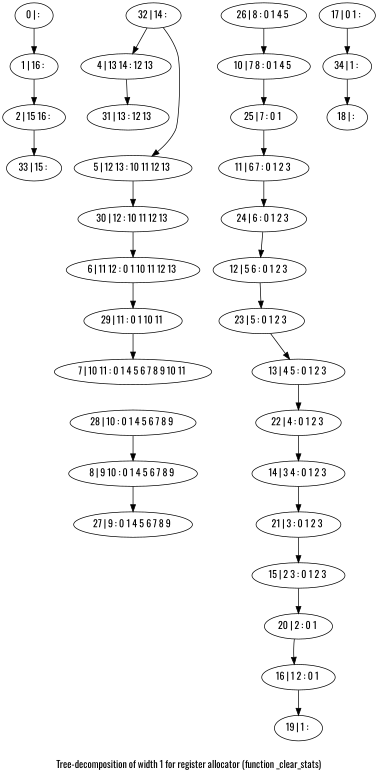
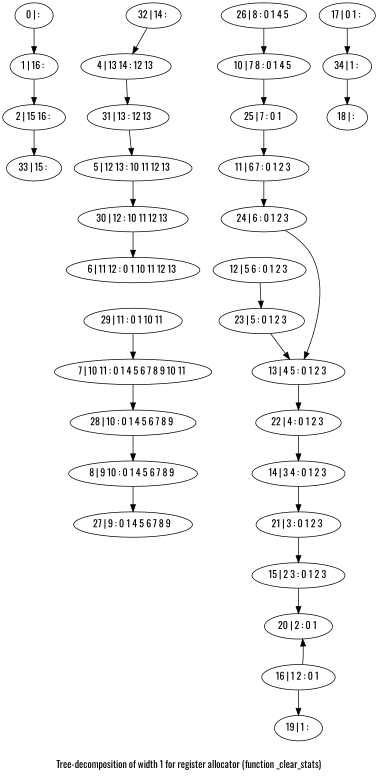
edge "32 | 14 :" -> "5 | 12 13 : 10 11 12 13": now "31 | 13 : 12 13" -> "5 | 12 13 : 10 11 12 13"
edge "24 | 6 : 0 1 2 3" -> "12 | 5 6 : 0 1 2 3": now "24 | 6 : 0 1 2 3" -> "13 | 4 5 : 0 1 2 3"
edge "6 | 11 12 : 0 1 10 11 12 13" -> "29 | 11 : 0 1 10 11": removed
edge "7 | 10 11 : 0 1 4 5 6 7 8 9 10 11" -> "28 | 10 : 0 1 4 5 6 7 8 9": added
edge "20 | 2 : 0 1" -> "16 | 1 2 : 0 1": reversed
